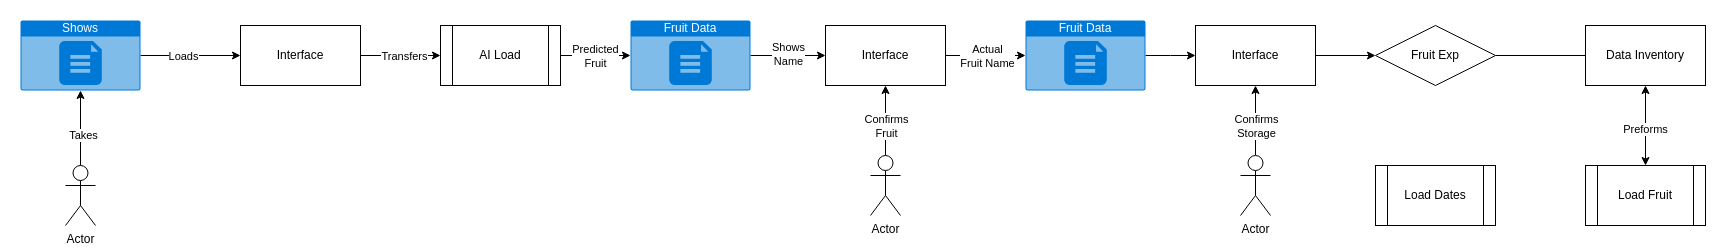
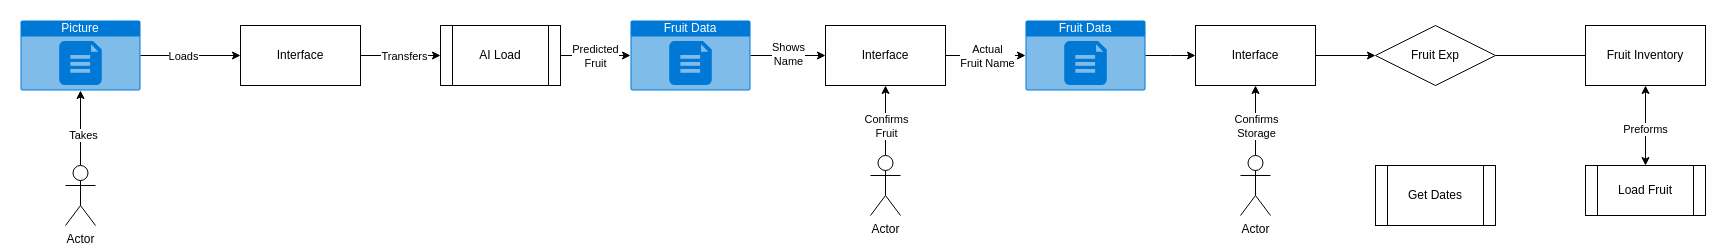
node "Shows": label "Shows" -> "Picture"
node "Data Inventory": label "Data Inventory" -> "Fruit Inventory"
node "Load Dates": label "Load Dates" -> "Get Dates"
node "Load Fruit": size 120x60 -> 120x50
